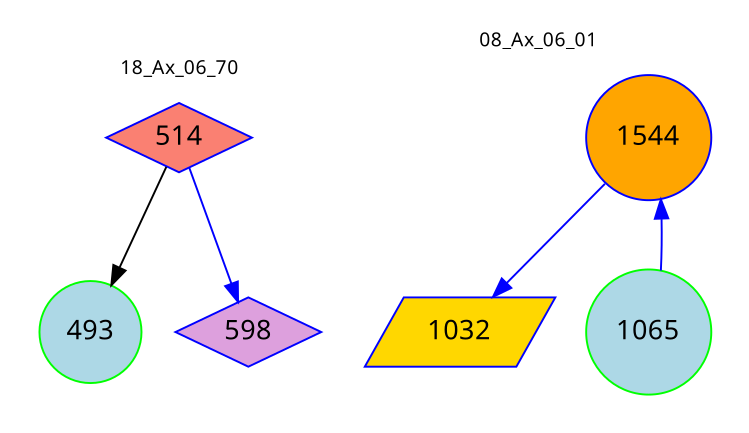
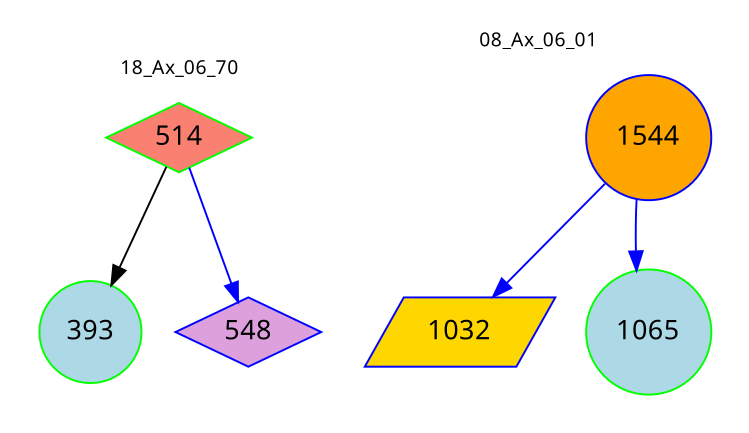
node "514": color blue -> green
edge "1065" -> "1544": reversed
node "493": label "493" -> "393"
node "598": label "598" -> "548"
